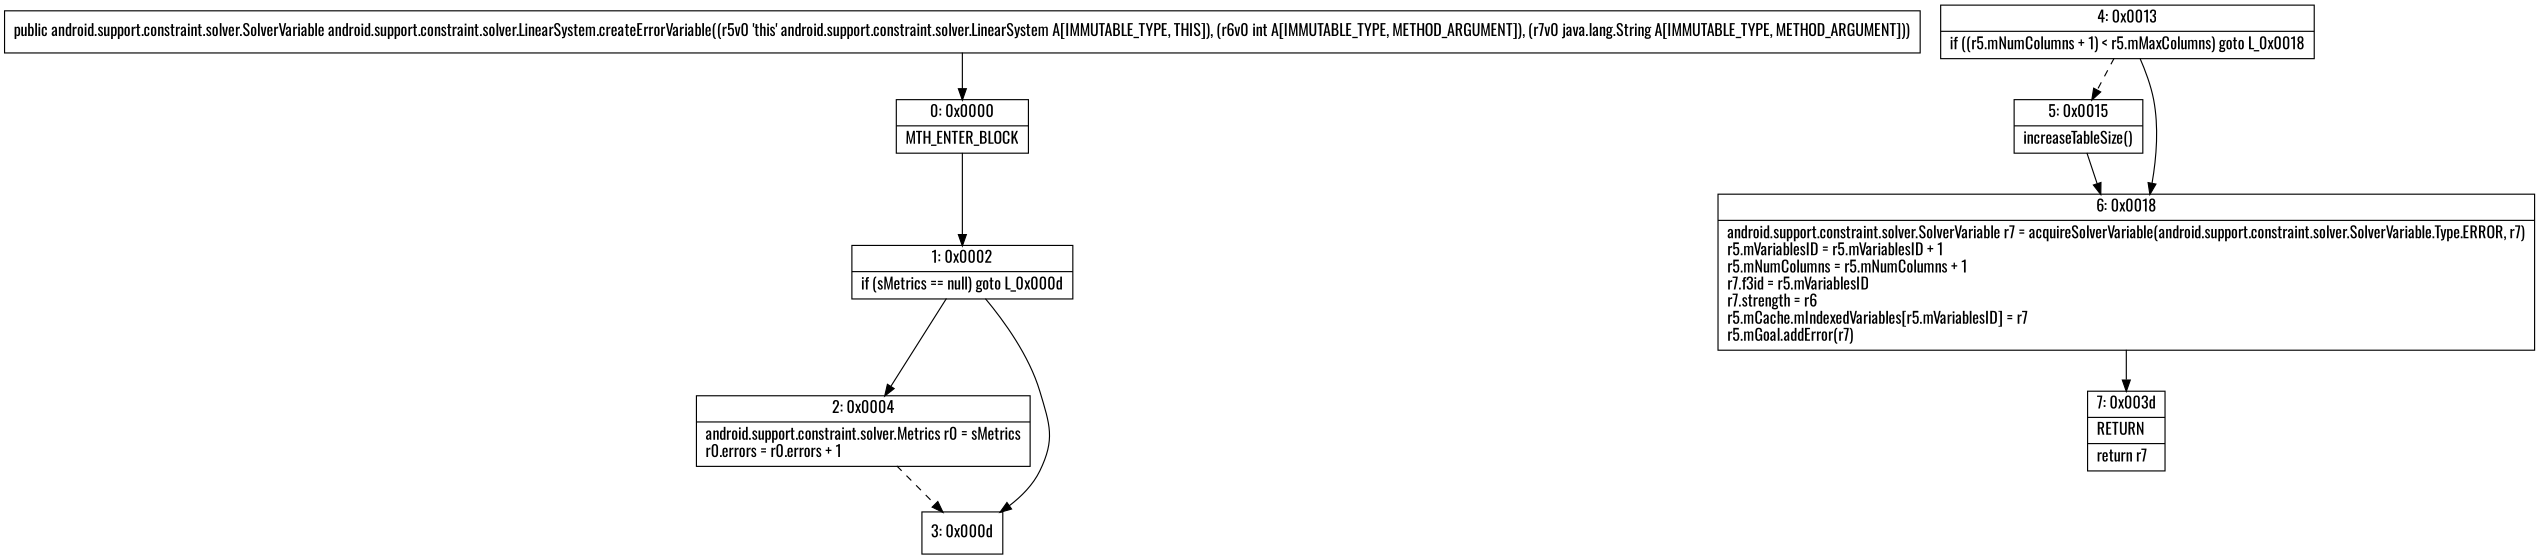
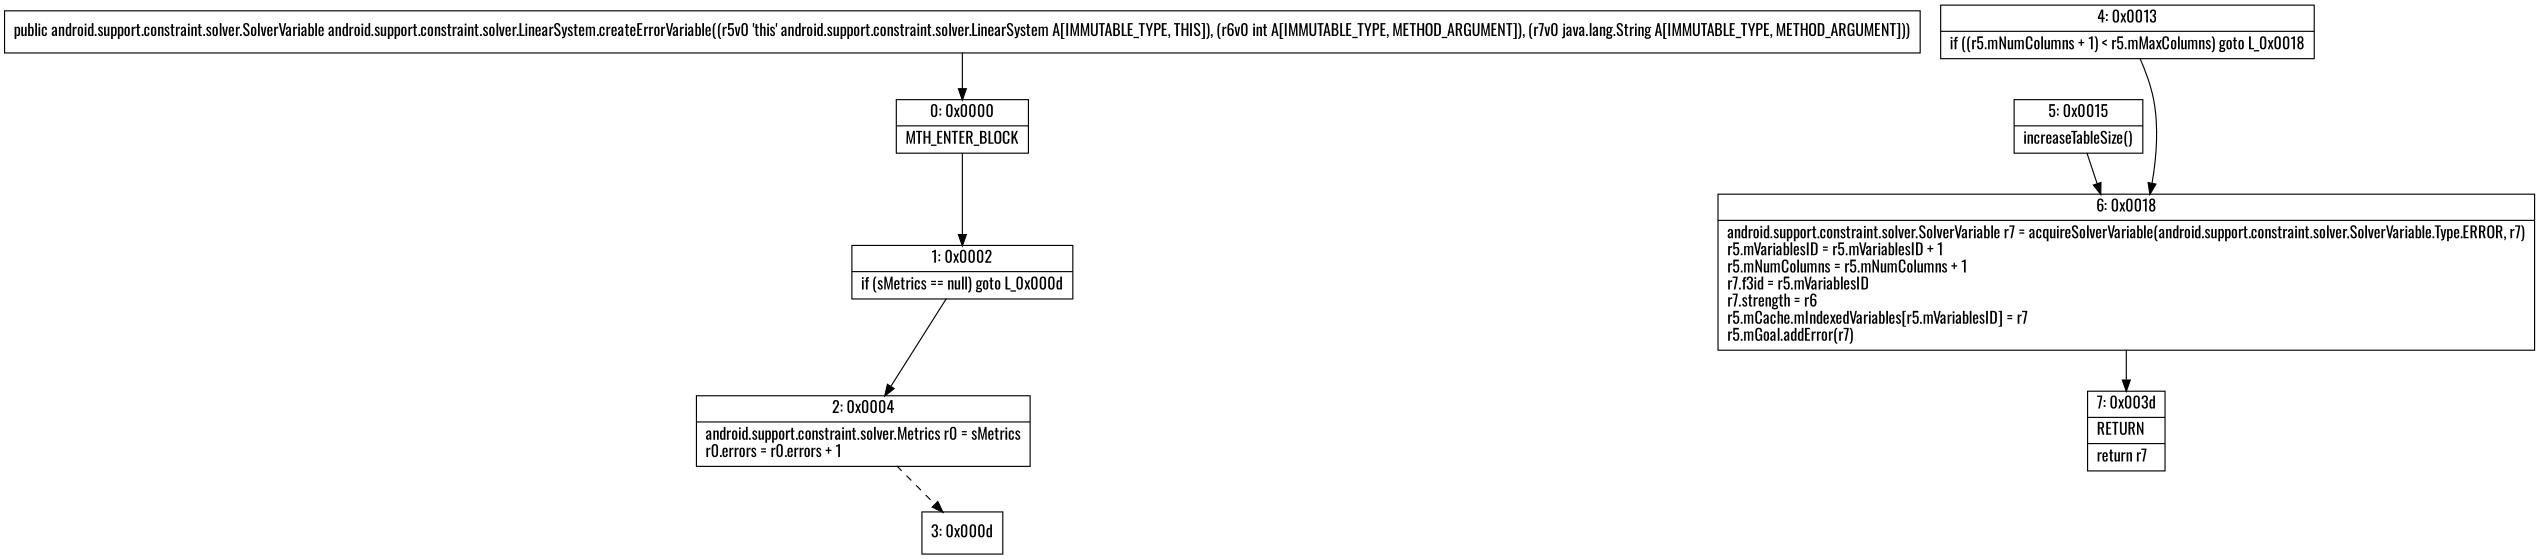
edge "4: 0x0013" -> "5: 0x0015": removed
edge "1: 0x0002" -> "3: 0x000d": removed
